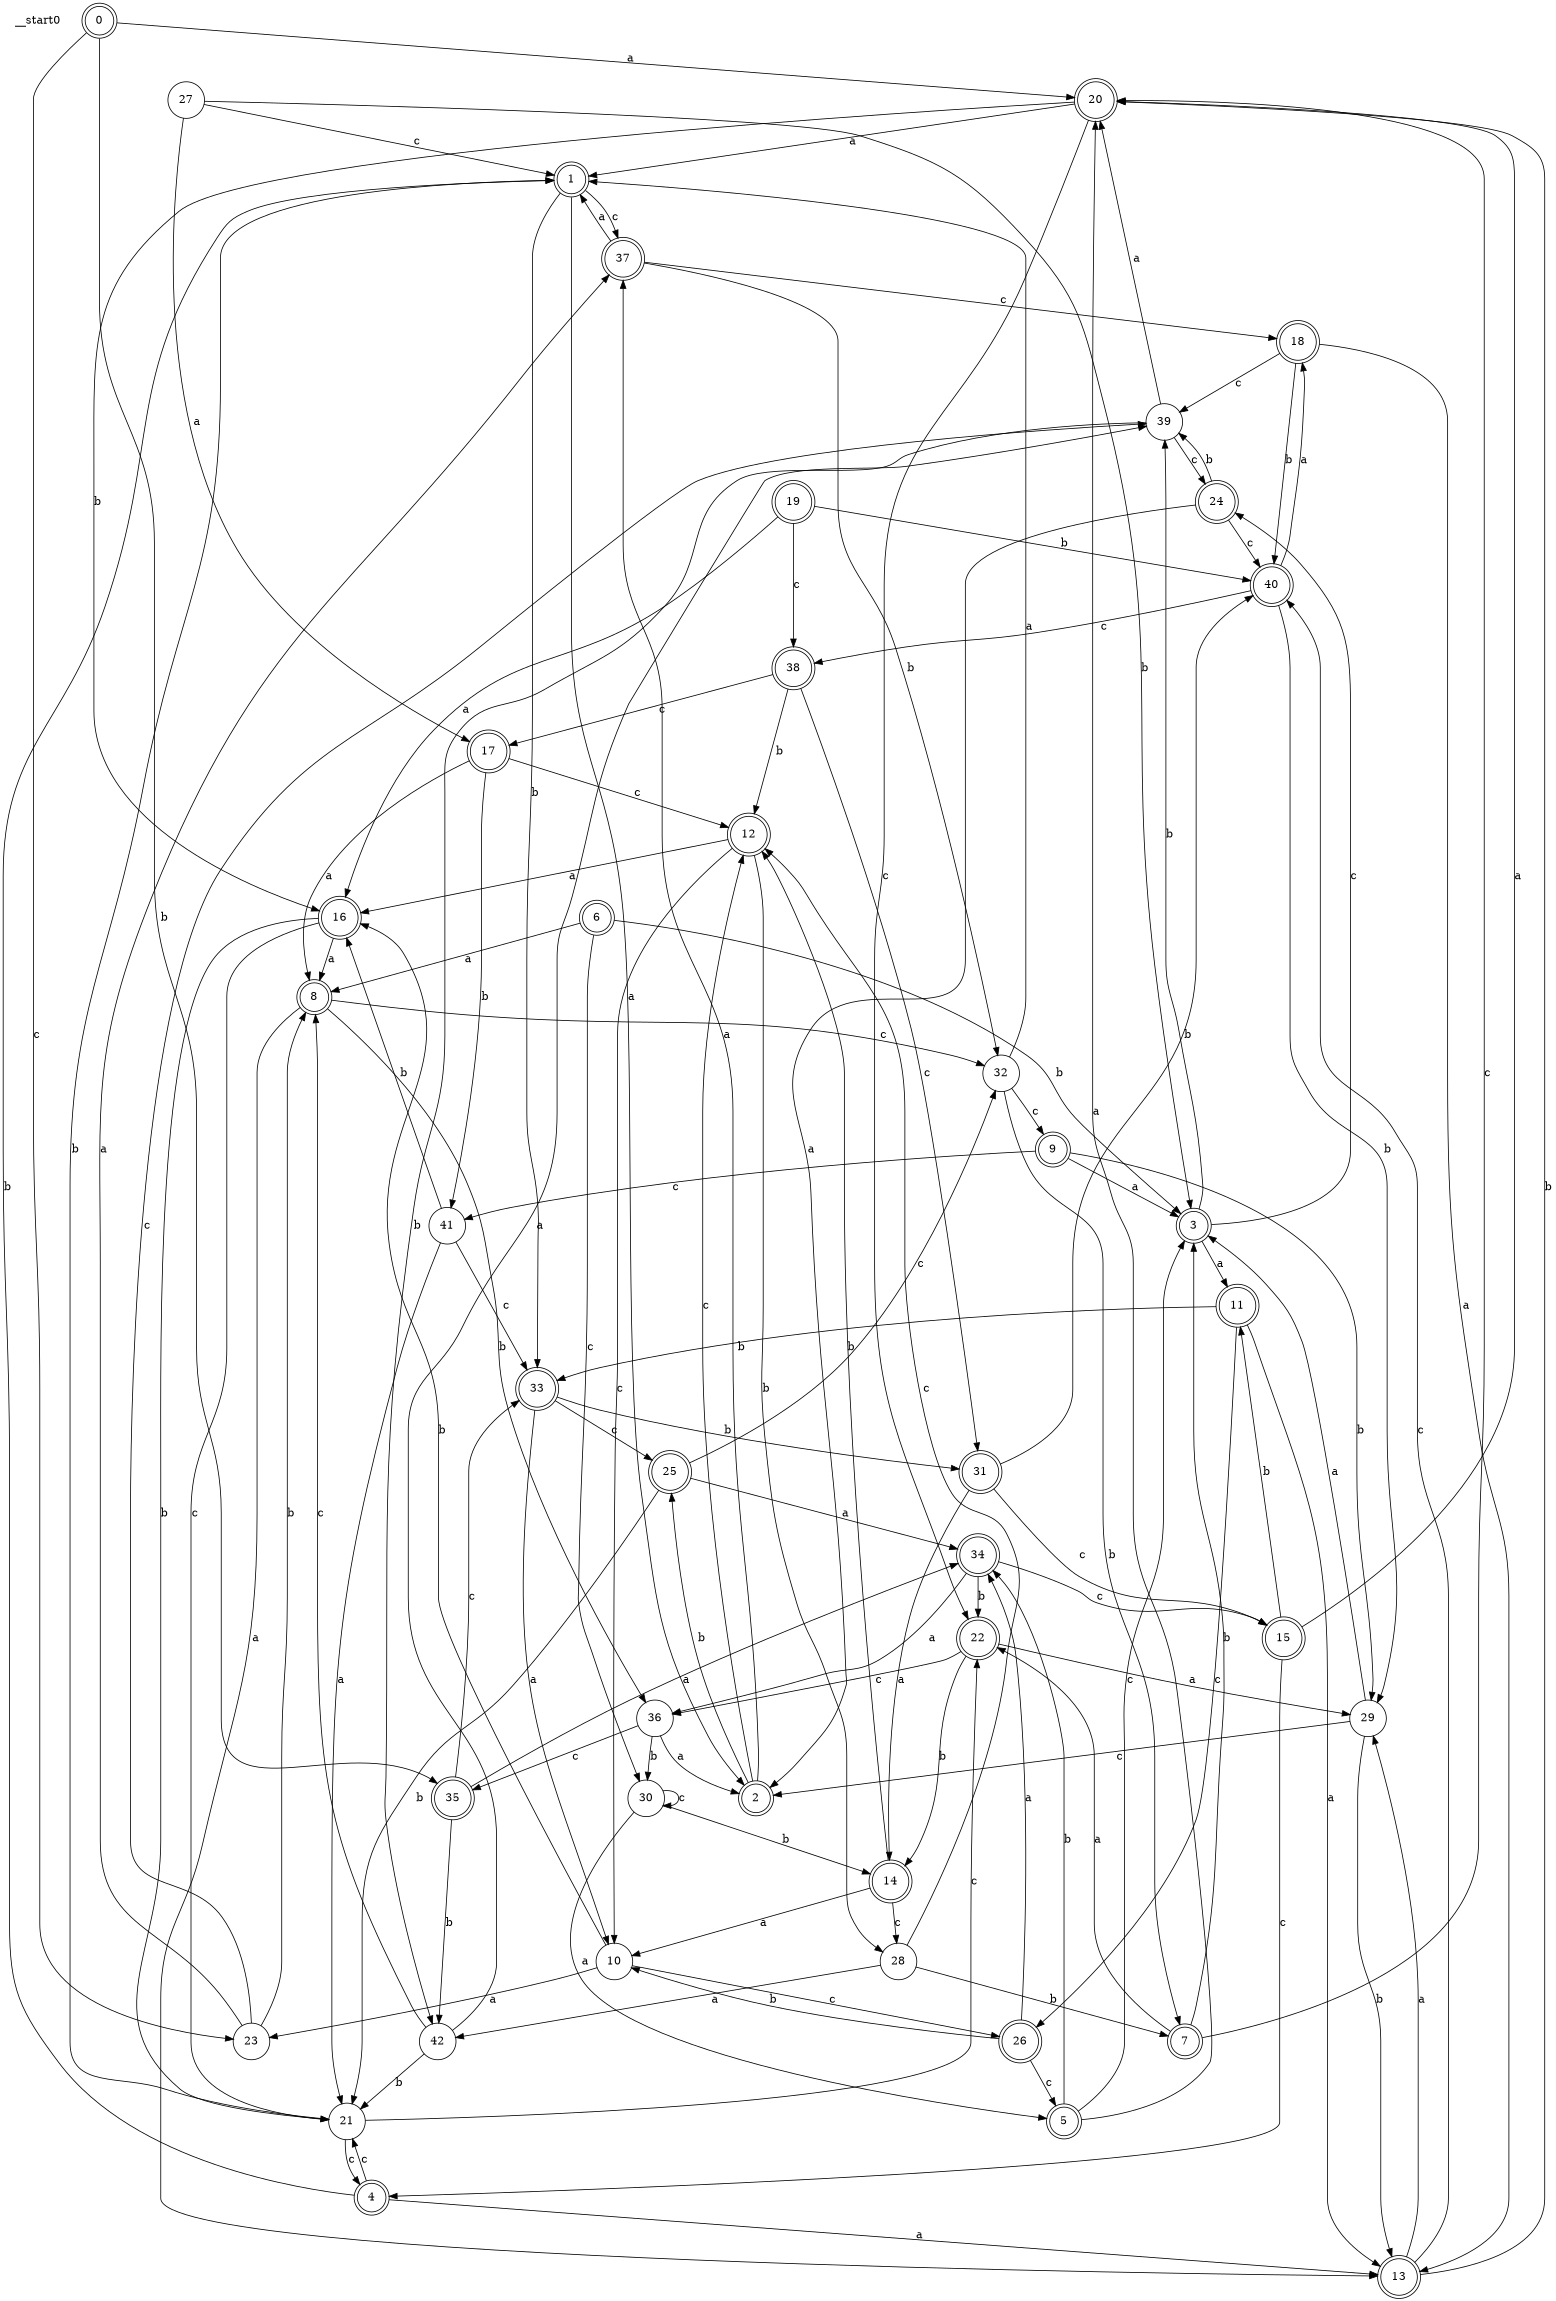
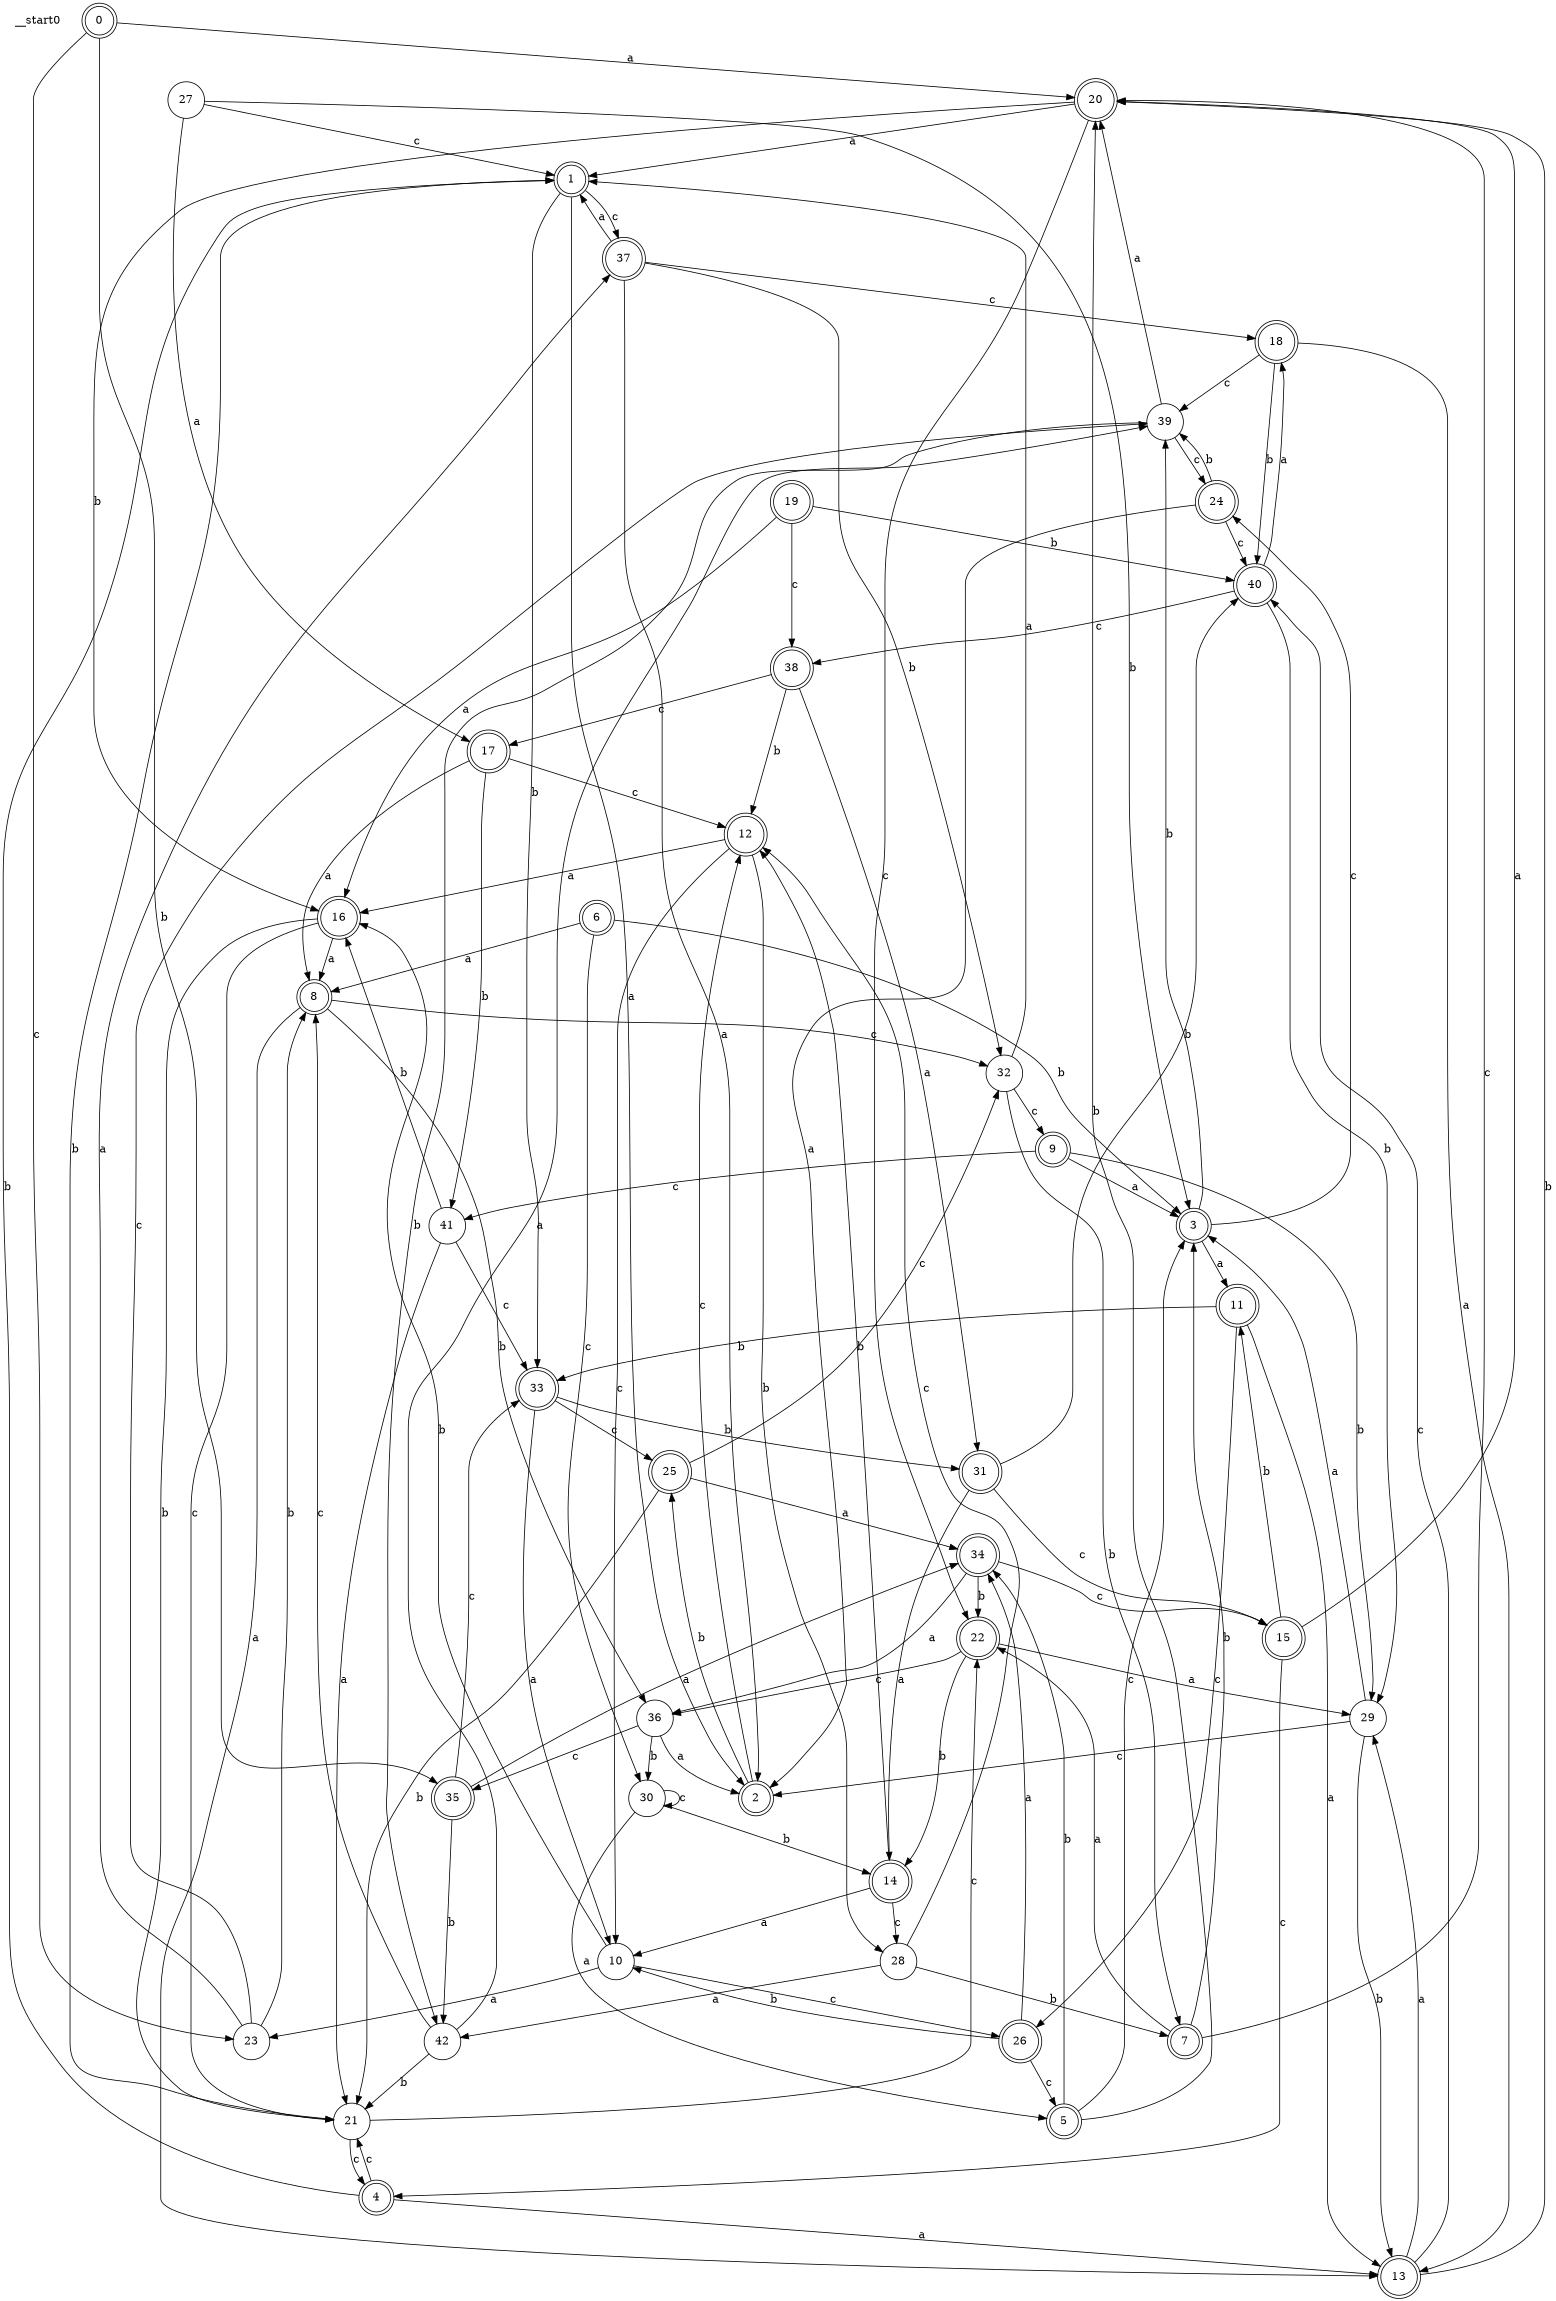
edge "2" -> "37": reversed
edge "38" -> "31": label "c" -> "a"
edge "5" -> "20": label "a" -> "b"
